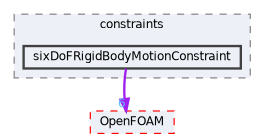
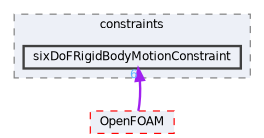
edge "sixDoFRigidBodyMotionConstraint" -> "OpenFOAM": reversed
